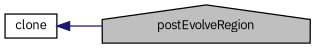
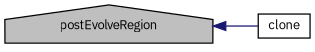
edge "postEvolveRegion" -> "clone": reversed
